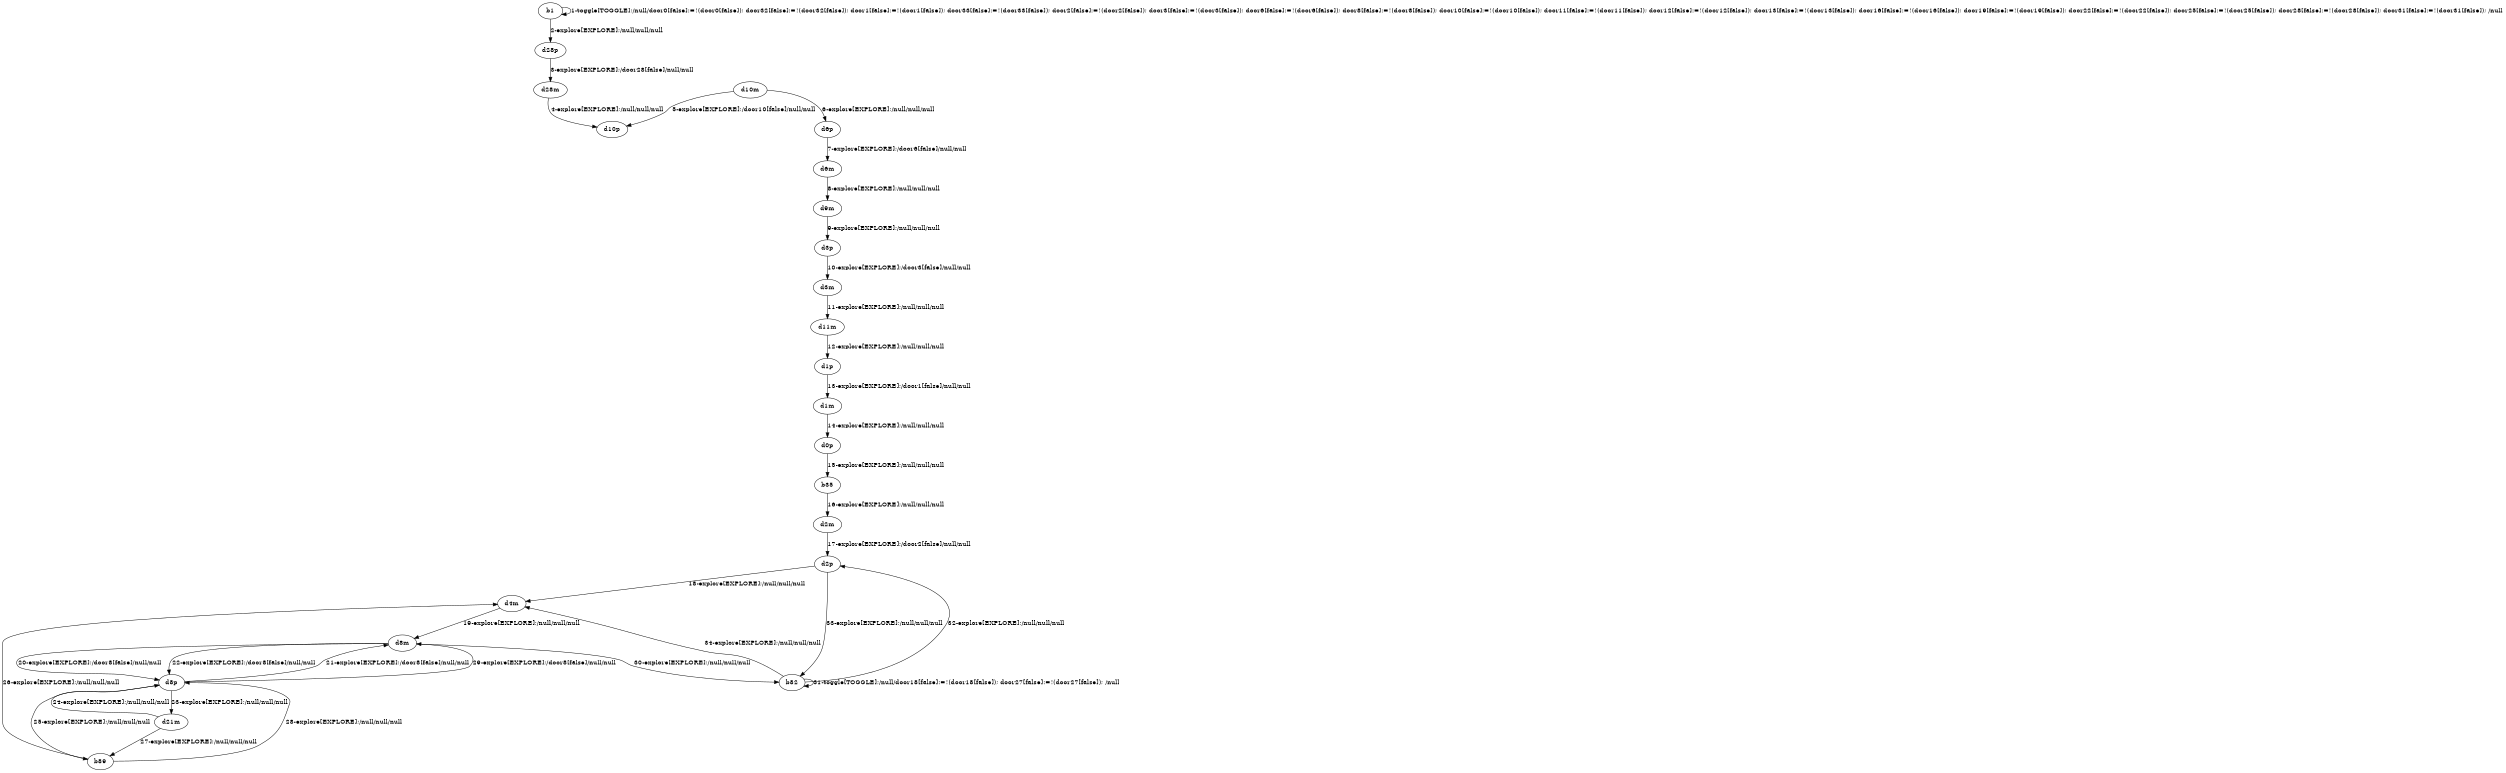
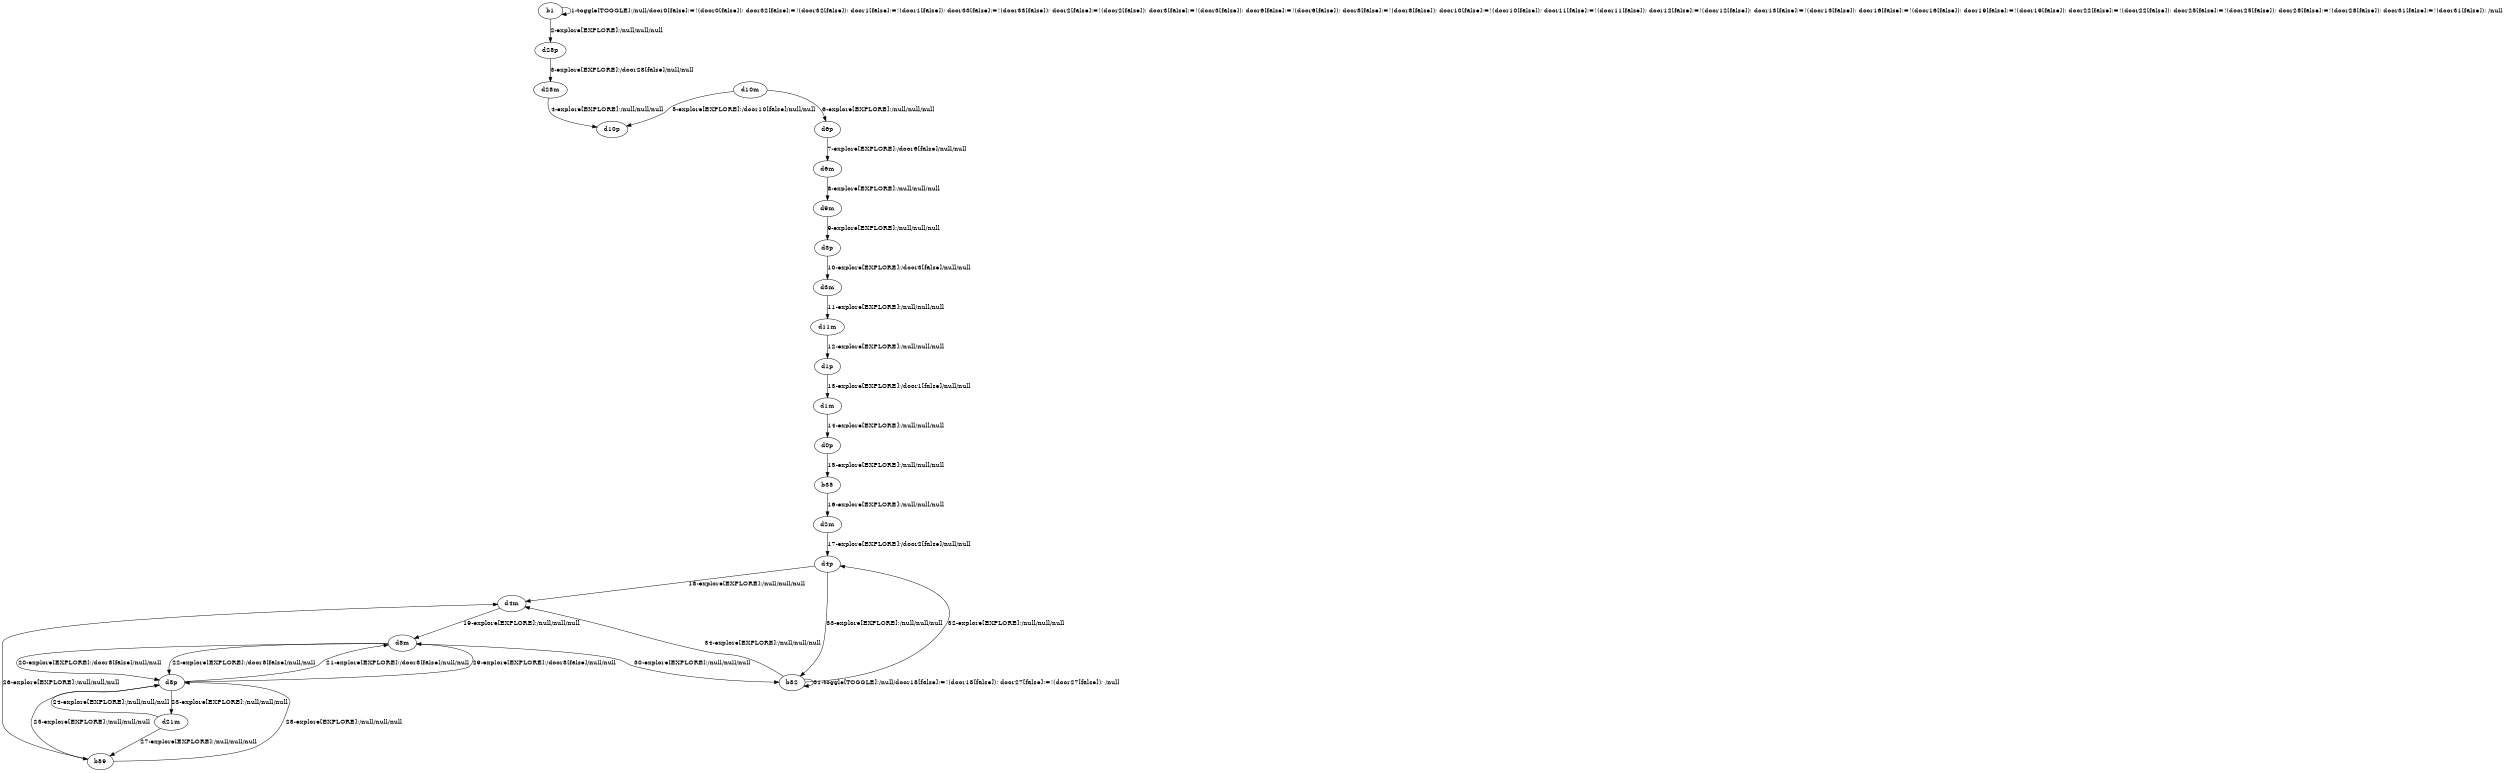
node "d2p": label "d2p" -> "d4p"
